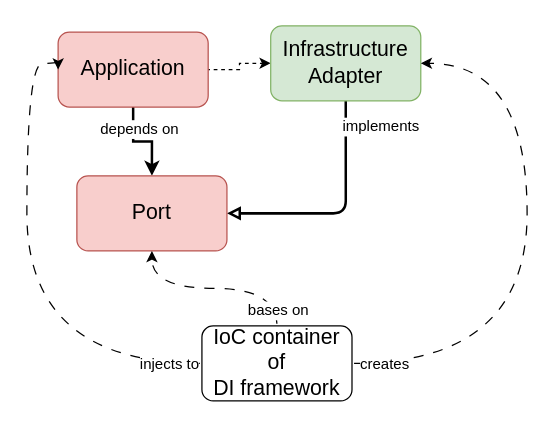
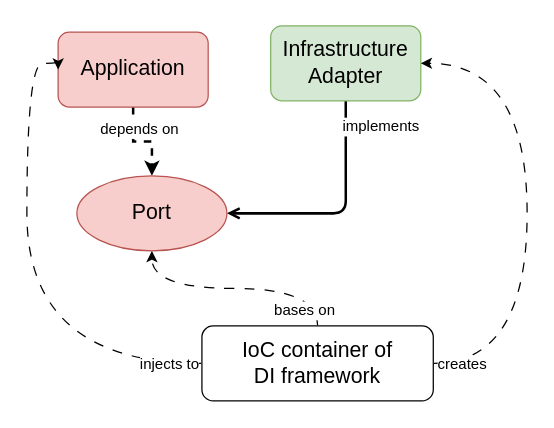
edge "Application" -> "Infrastructure Adapter": removed
edge "Application" -> "Port": style solid -> dashed
node "Port": shape rounded rectangle -> ellipse
edge "Infrastructure Adapter" -> "Port": arrowhead block -> open
node "IoC container of DI framework": size 150x75 -> 231x75
